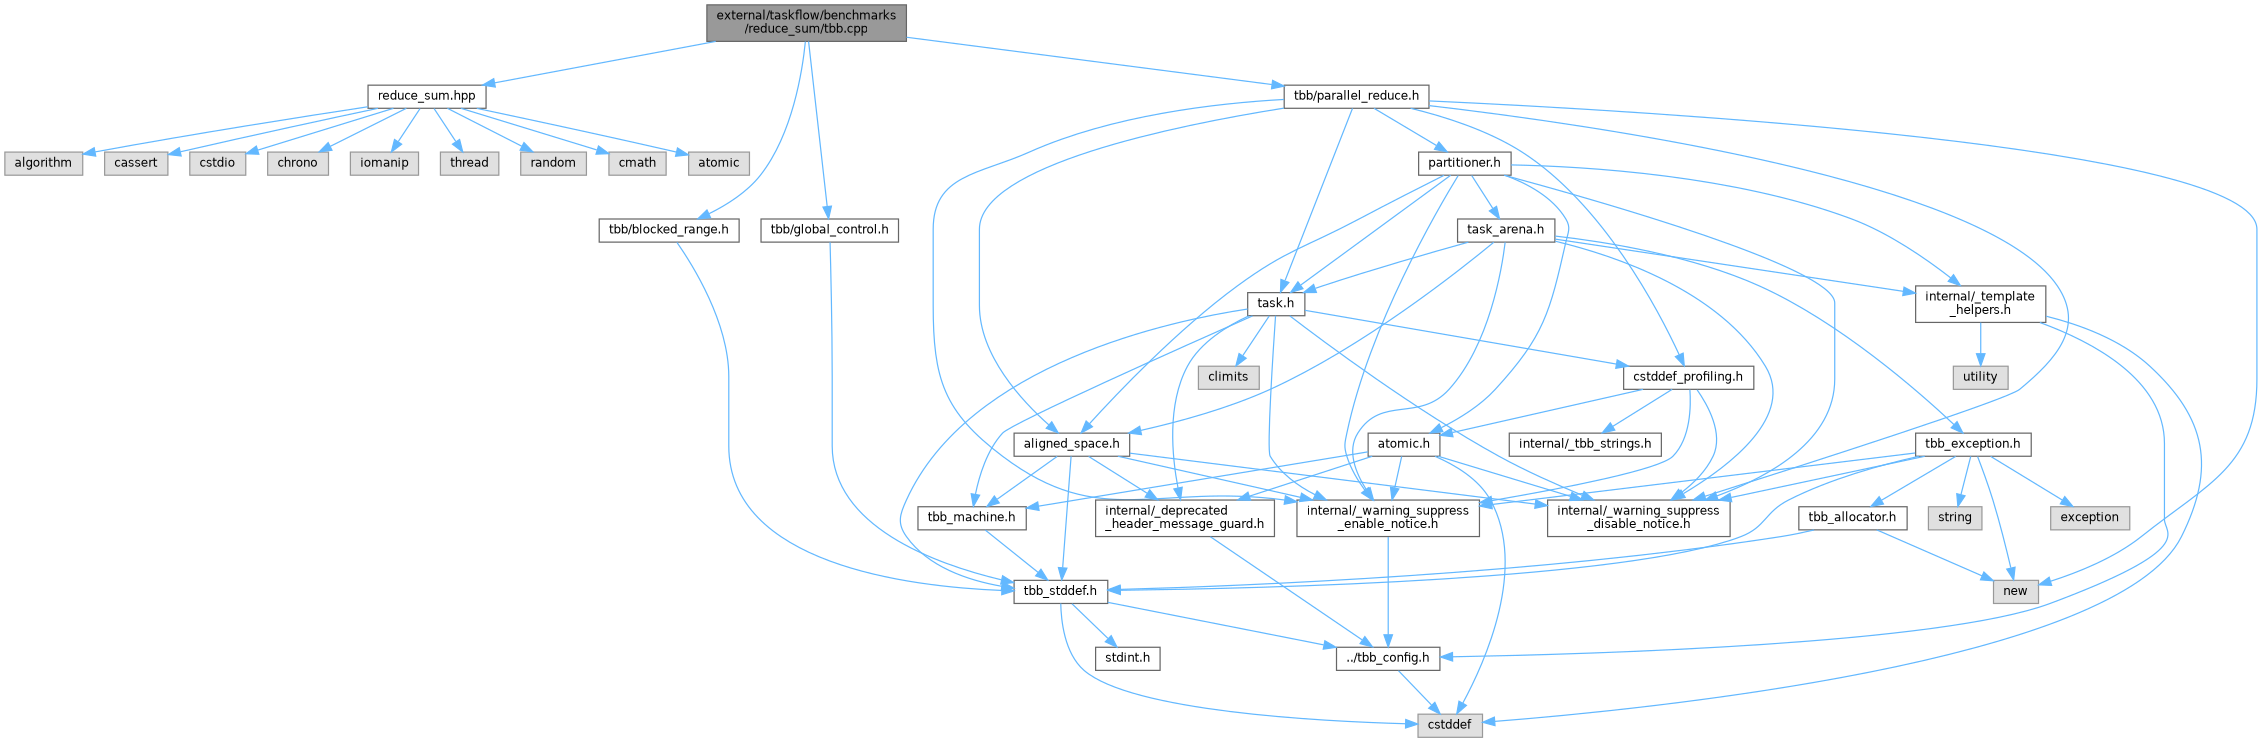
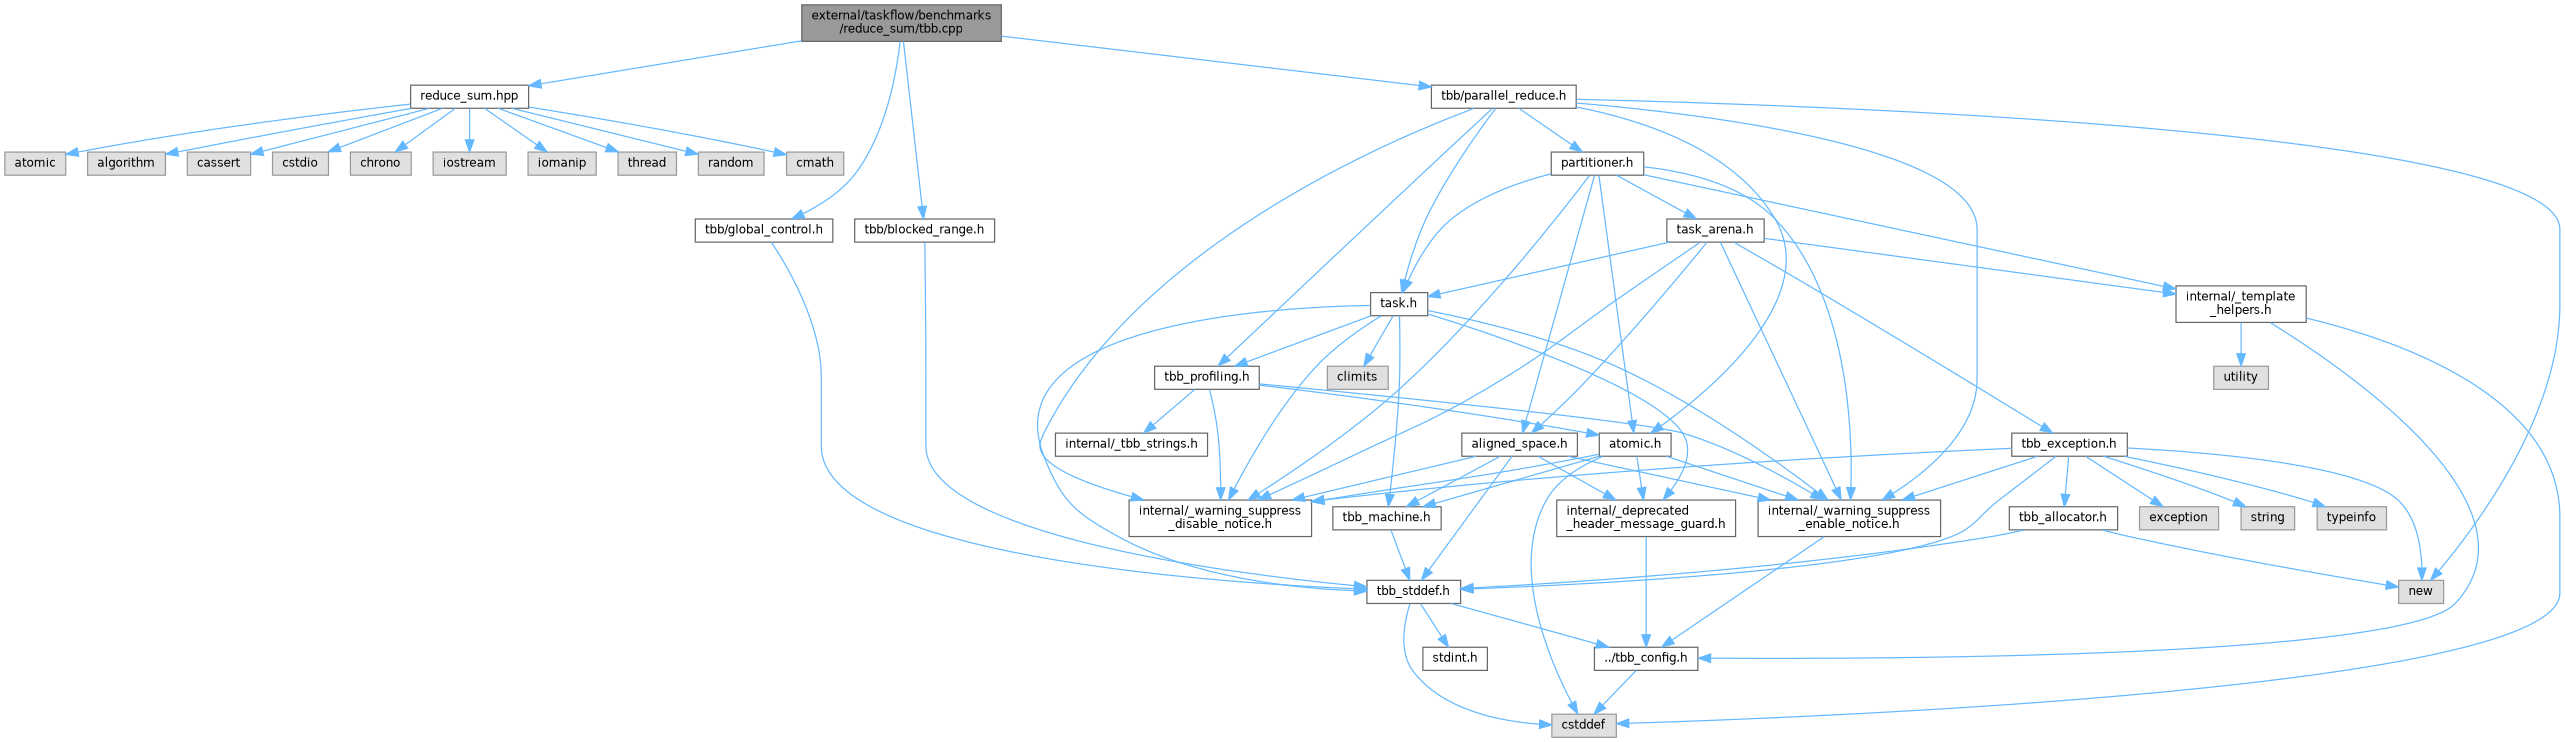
node "iostream": added
edge "tbb/parallel_reduce.h" -> "aligned_space.h": now "tbb/parallel_reduce.h" -> "atomic.h"
node "cstddef_profiling.h": label "cstddef_profiling.h" -> "tbb_profiling.h"
node "typeinfo": added
